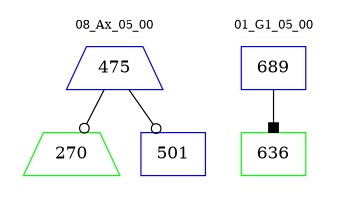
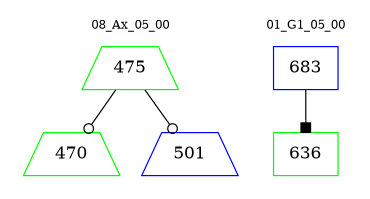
node "475": color blue -> green
node "689": label "689" -> "683"
node "270": label "270" -> "470"
node "501": shape box -> trapezium
